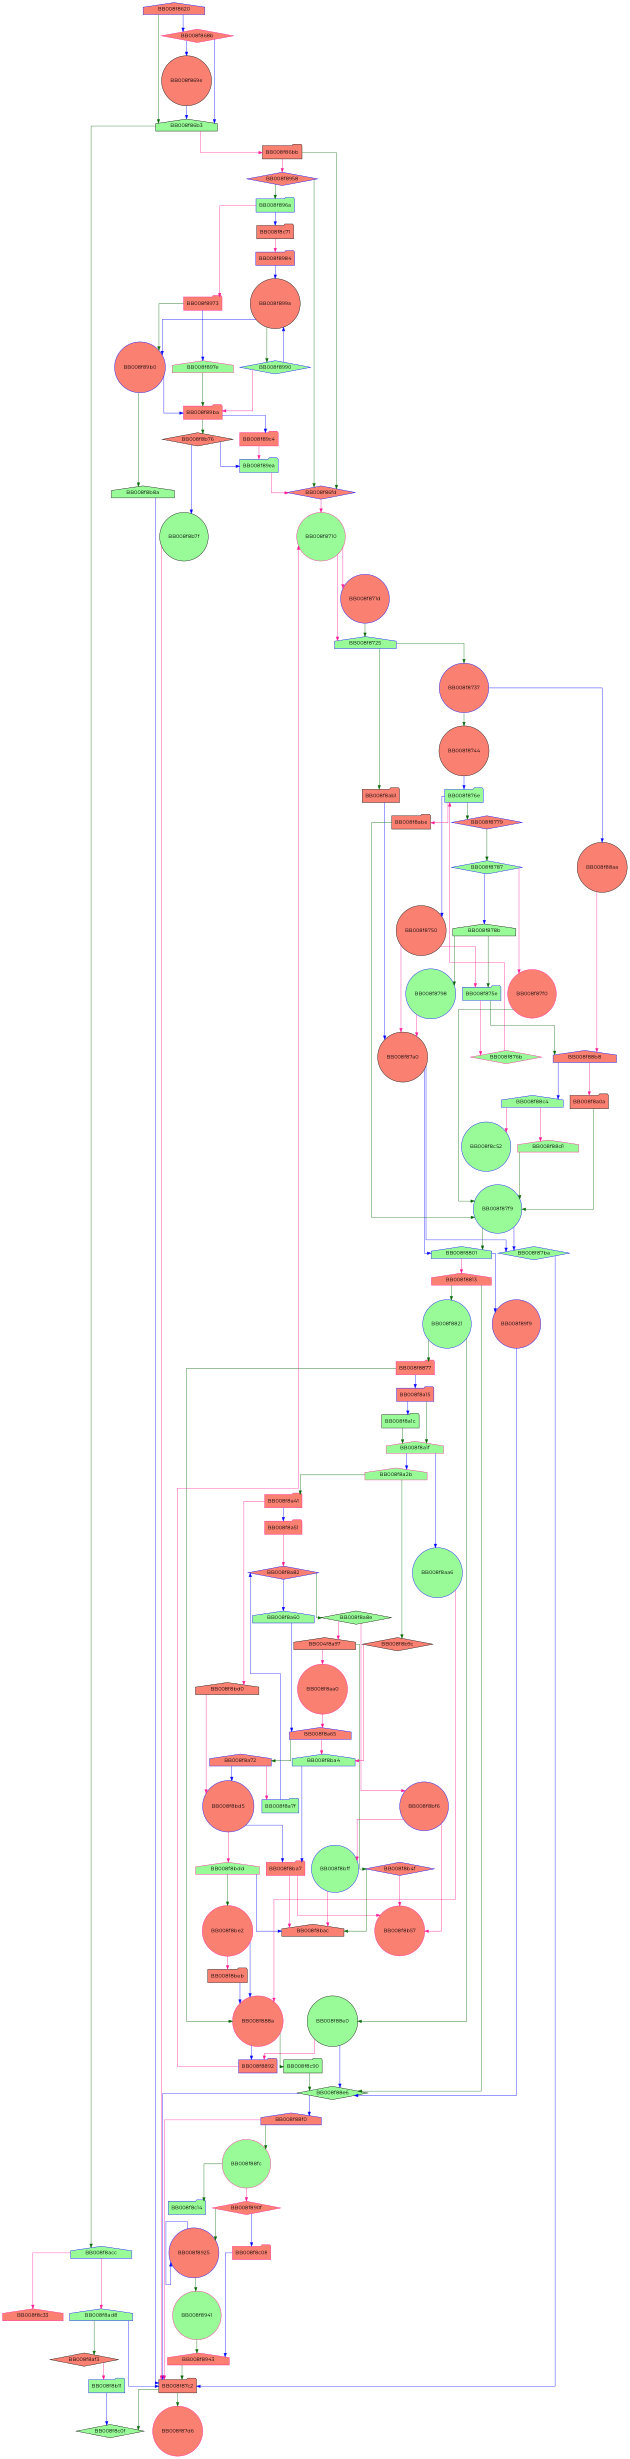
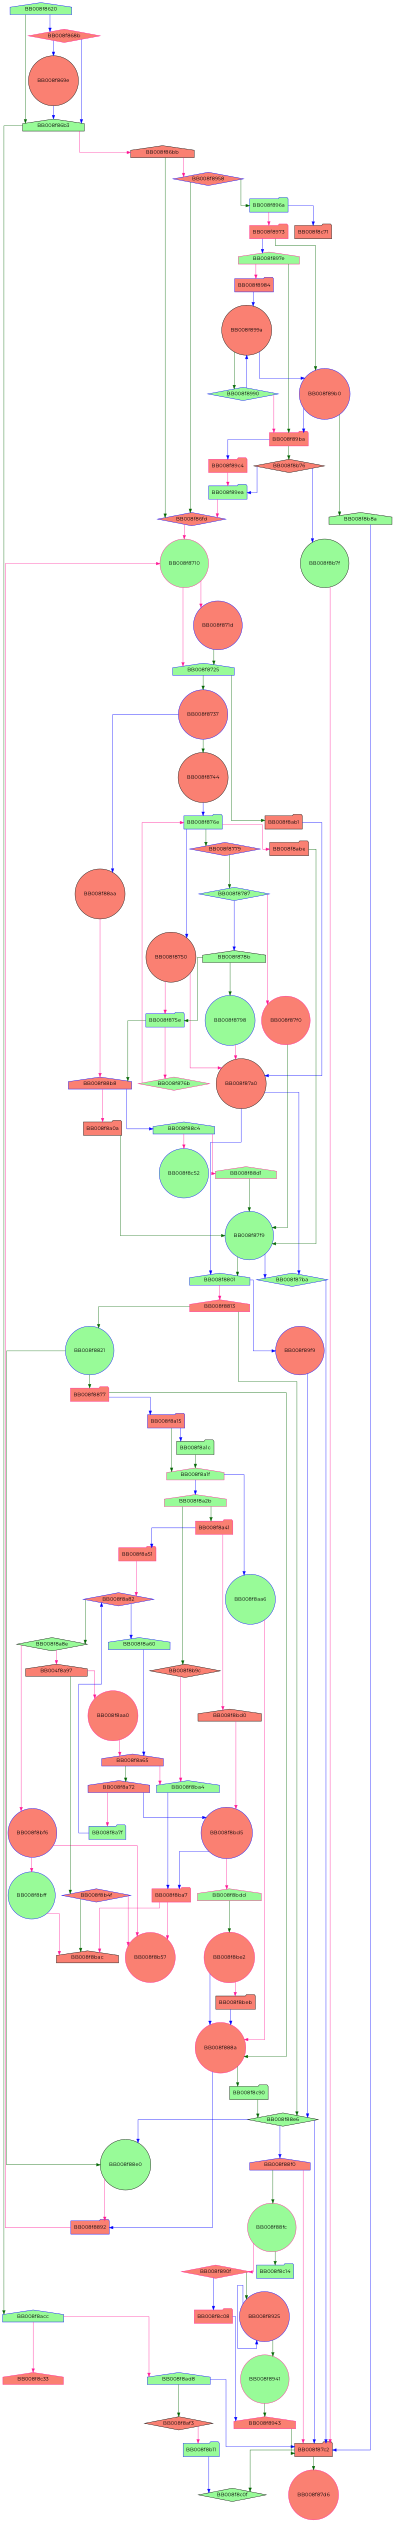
node "BB008f8620": fillcolor salmon -> palegreen
node "BB008f86bb": shape folder -> house
edge "BB008f8c71" -> "BB008f8984": now "BB008f897e" -> "BB008f8984"
edge "BB008f8bdd" -> "BB008f8bac": removed
edge "BB008f88e0" -> "BB008f88e6": reversed
